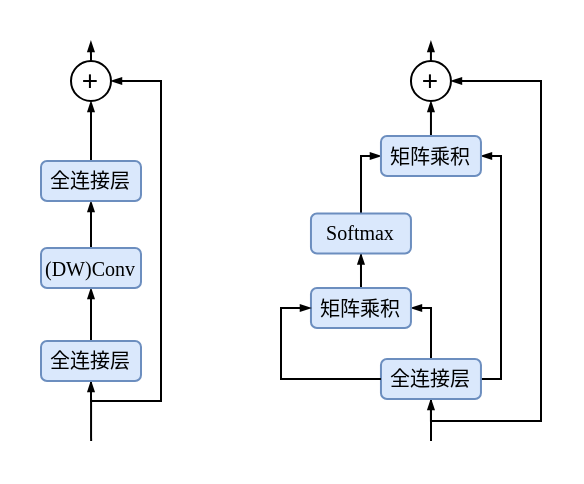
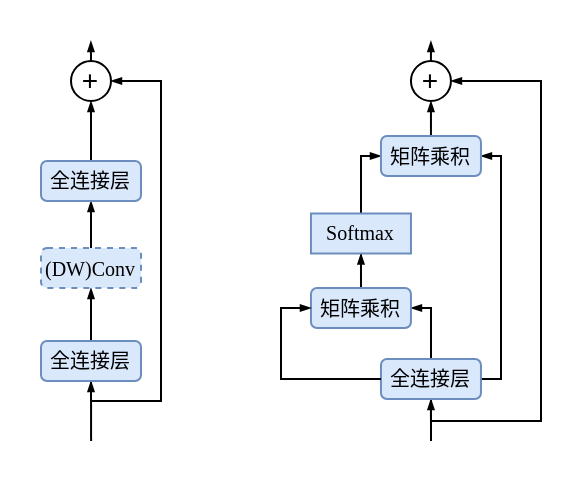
node "Softmax": shape rounded rectangle -> rectangle
node "(DW)Conv": style solid -> dashed
